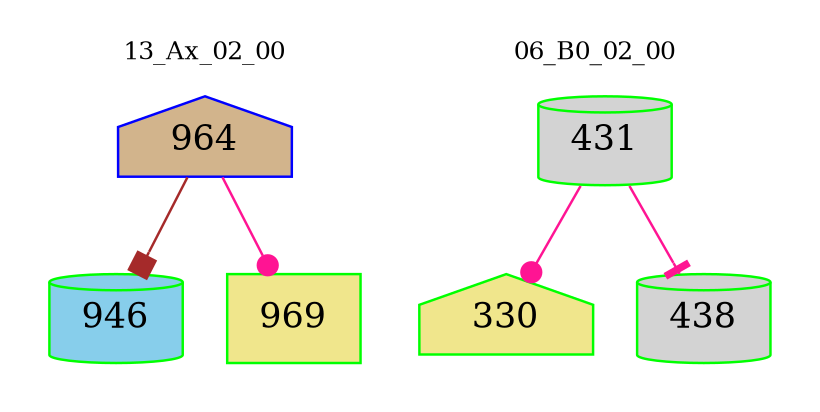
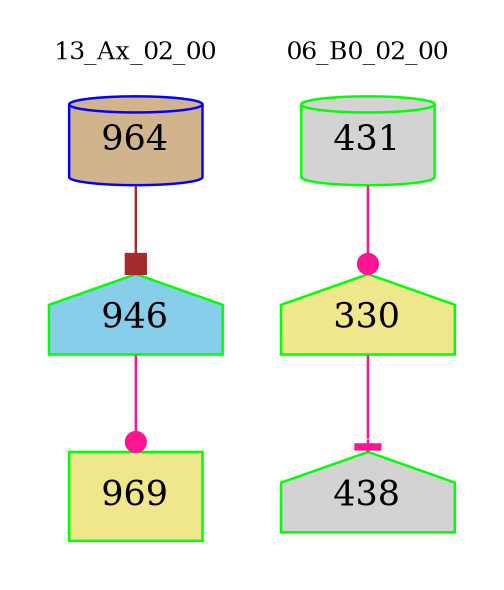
node "964": shape house -> cylinder
edge "964" -> "969": now "946" -> "969"
edge "431" -> "438": now "330" -> "438"
node "946": shape cylinder -> house
node "438": shape cylinder -> house
